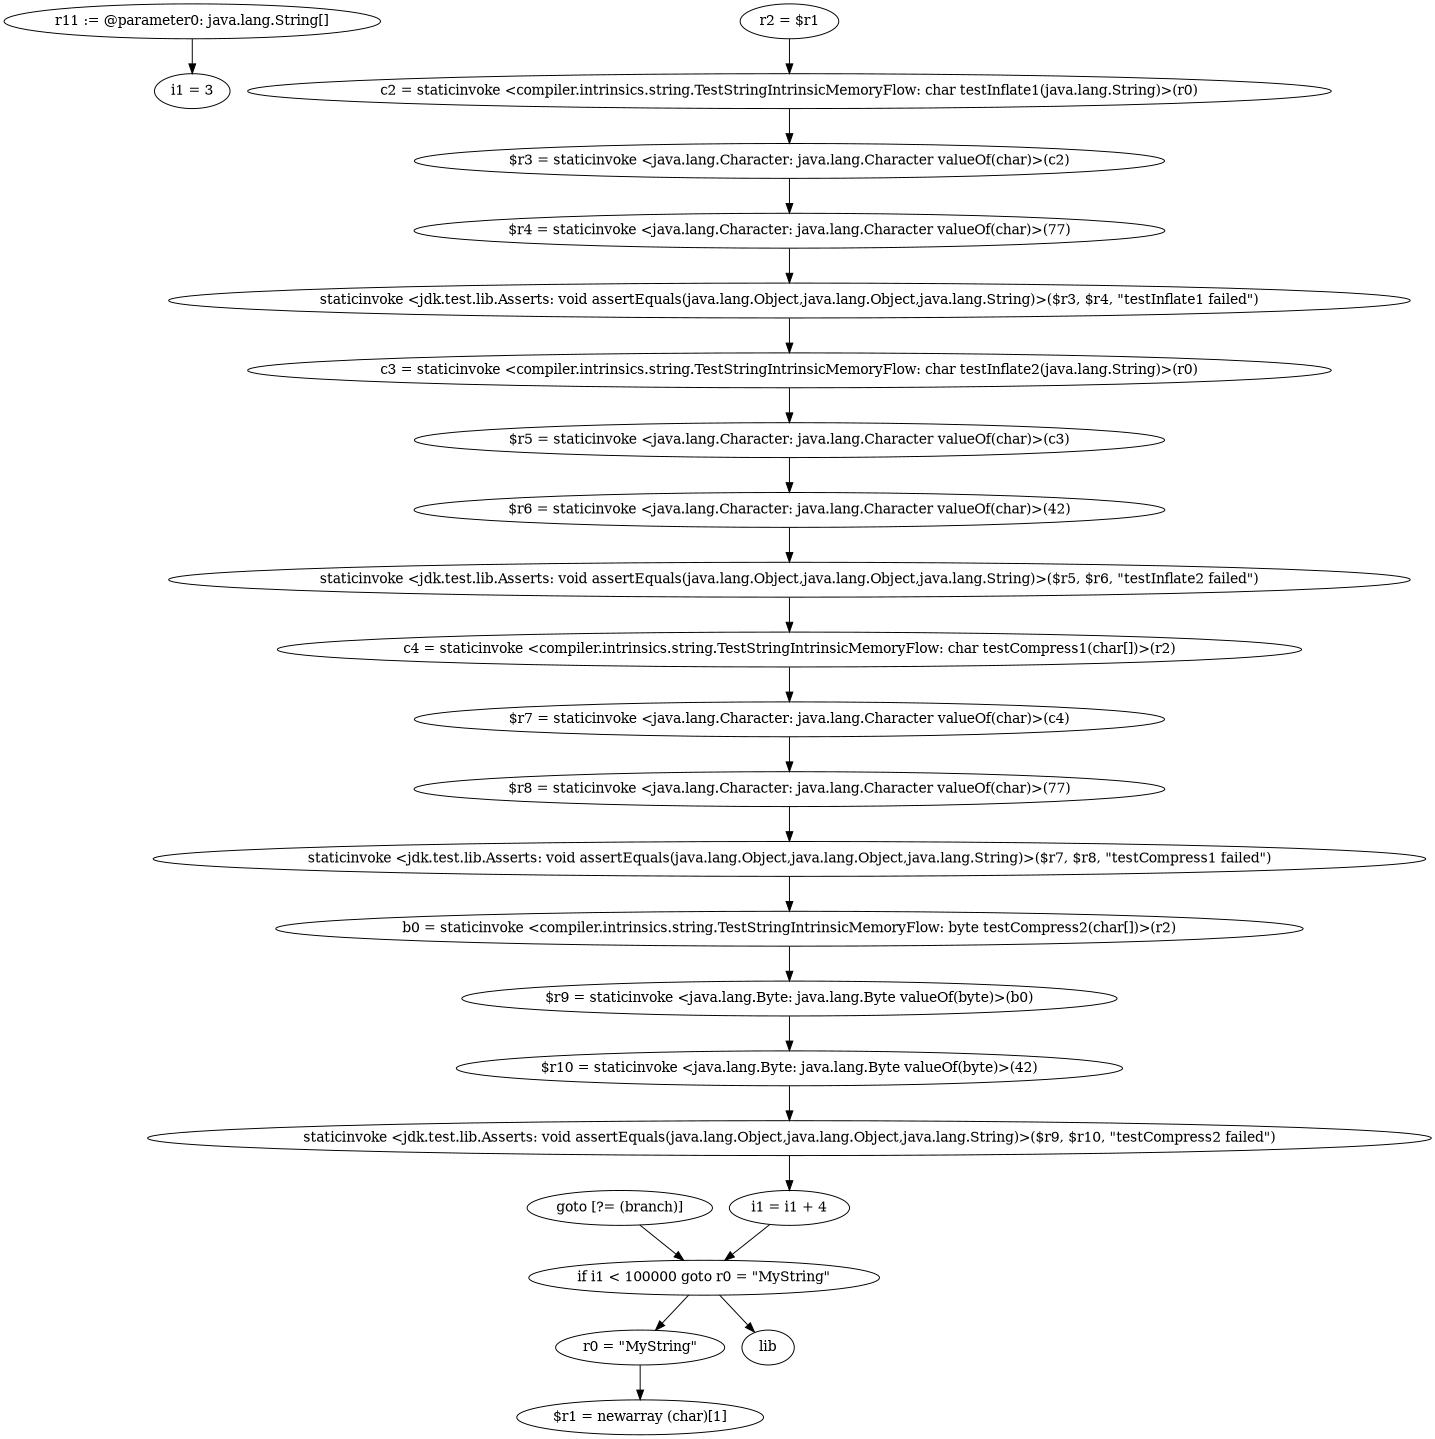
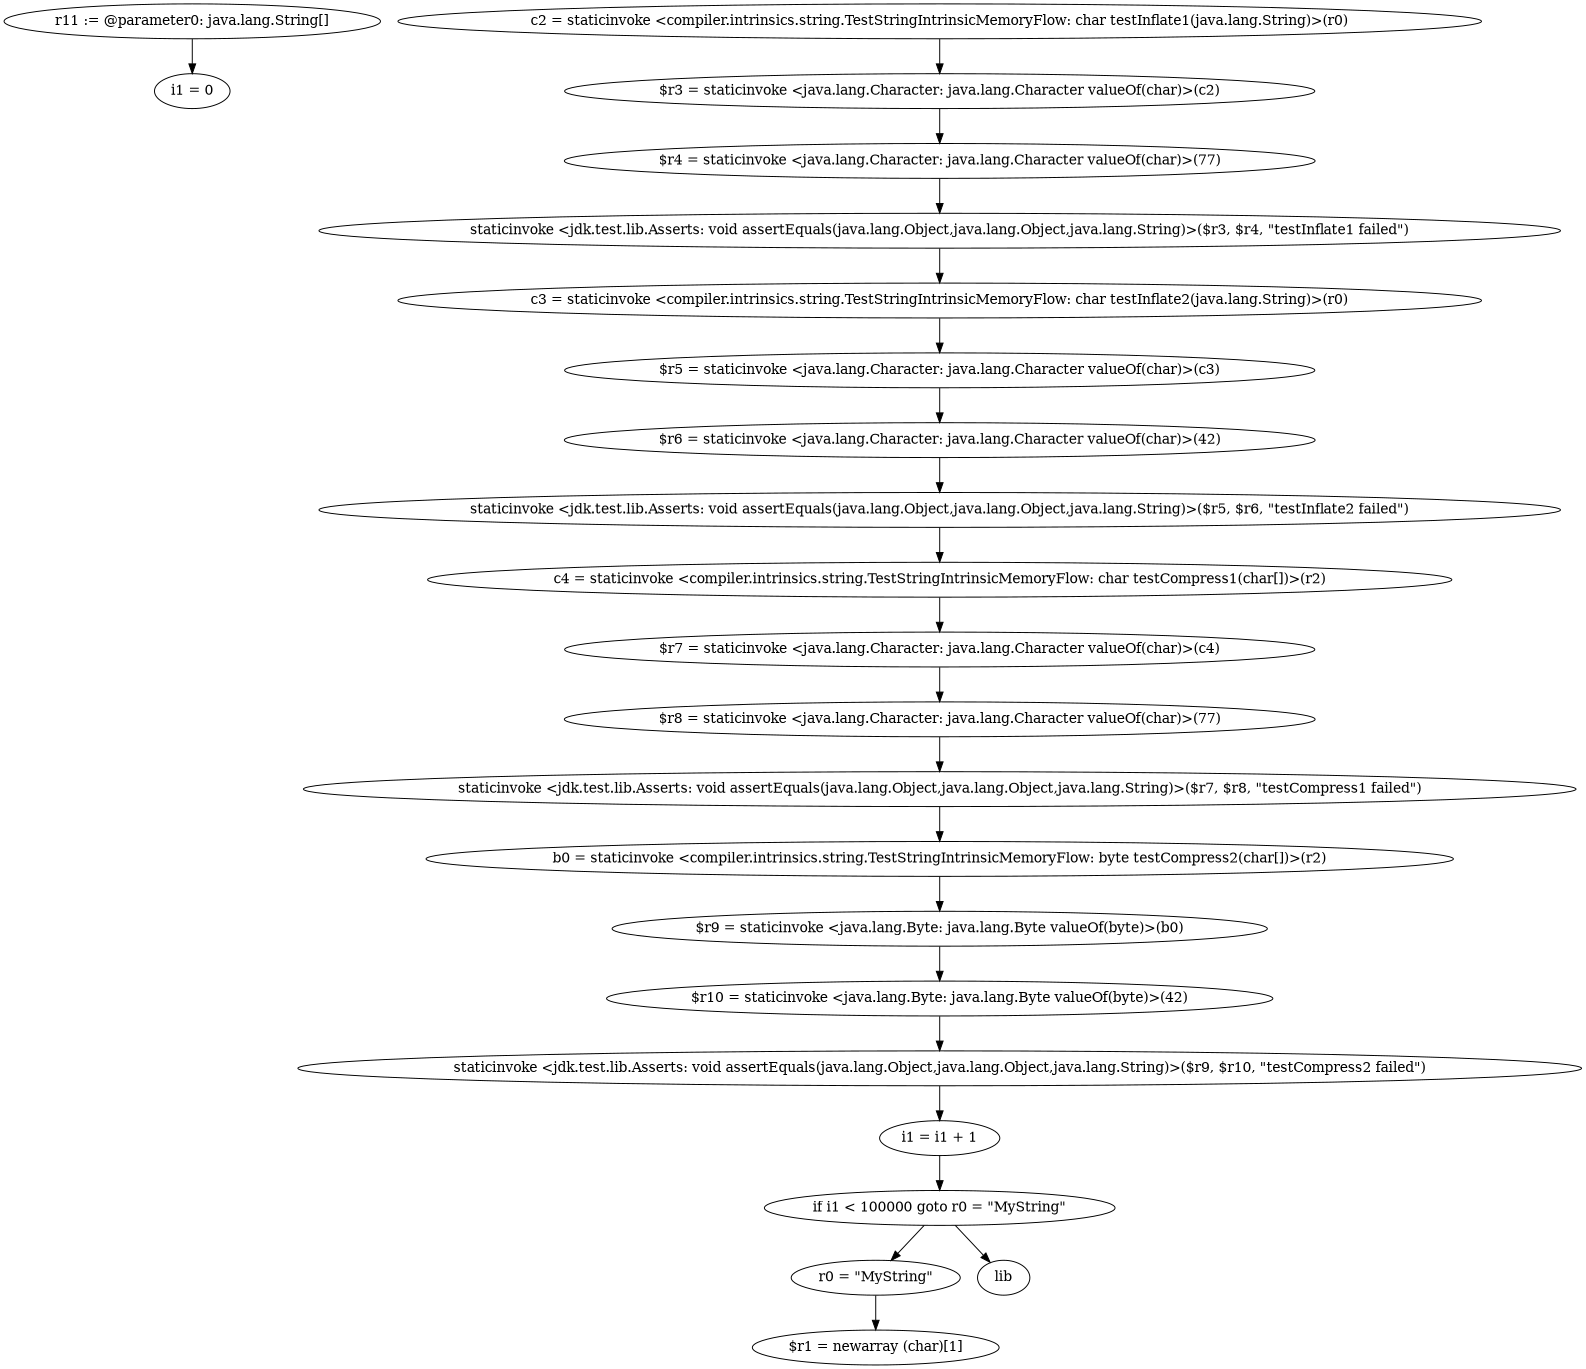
node "r2 = $r1": removed
node "i1 = 3": label "i1 = 3" -> "i1 = 0"
node "goto [?= (branch)]": removed
node "i1 = i1 + 4": label "i1 = i1 + 4" -> "i1 = i1 + 1"
